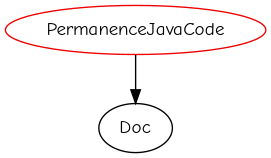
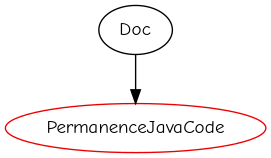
edge "PermanenceJavaCode" -> "Doc": reversed
